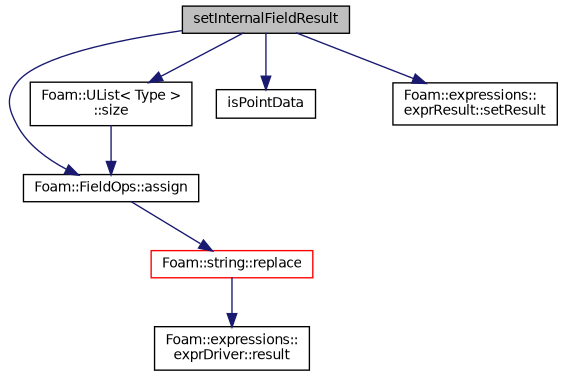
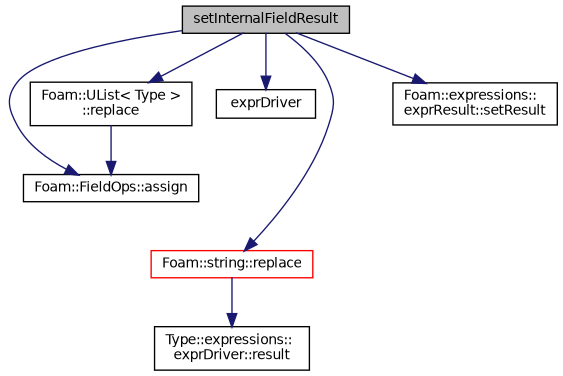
node "Foam::UList< Type > ::size": label "Foam::UList< Type > ::size" -> "Foam::UList< Type > ::replace"
node "isPointData": label "isPointData" -> "exprDriver"
edge "Foam::FieldOps::assign" -> "Foam::string::replace": now "setInternalFieldResult" -> "Foam::string::replace"
node "Foam::expressions:: exprDriver::result": label "Foam::expressions:: exprDriver::result" -> "Type::expressions:: exprDriver::result"
